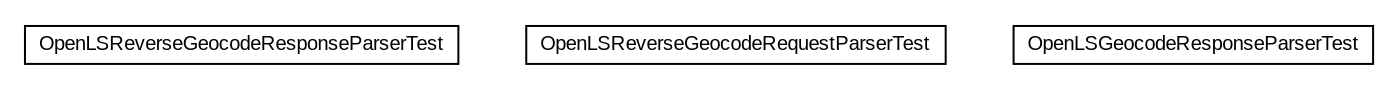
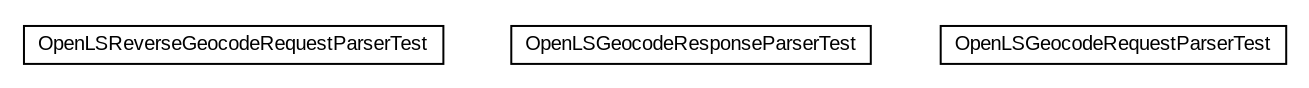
node "OpenLSReverseGeocodeResponseParserTest": removed
node "OpenLSGeocodeRequestParserTest": added
